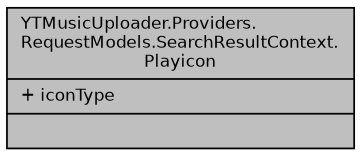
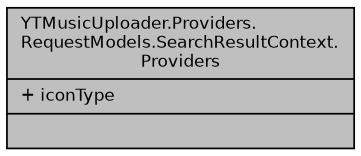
node "YTMusicUploader.Providers.": text "Playicon" -> "Providers"
